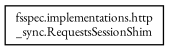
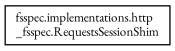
node "fsspec.implementations.http _sync.RequestsSessionShim": label "fsspec.implementations.http _sync.RequestsSessionShim" -> "fsspec.implementations.http _fsspec.RequestsSessionShim"
